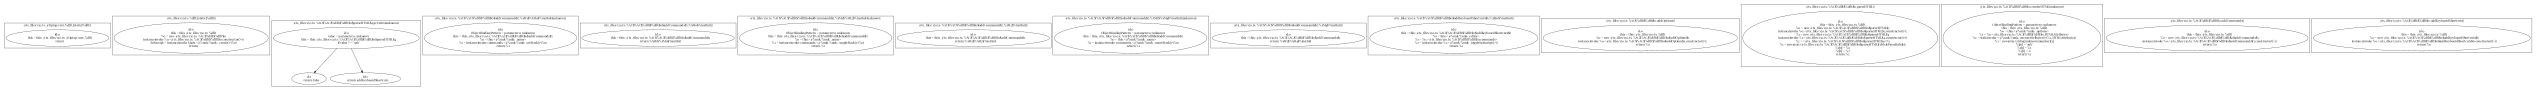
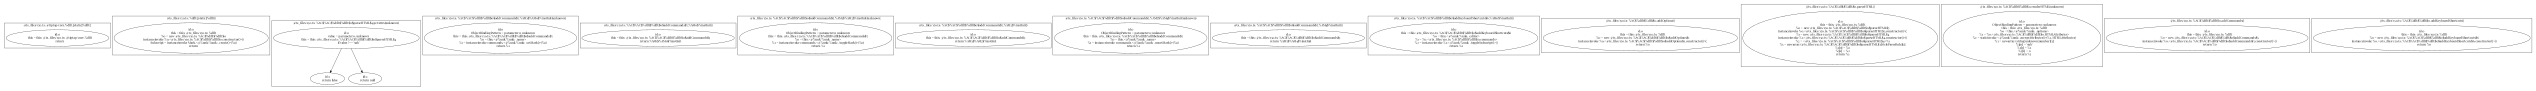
node "id:2 return addKeyboardShortcuts": label "id:2 return addKeyboardShortcuts" -> "id:2 return null"
